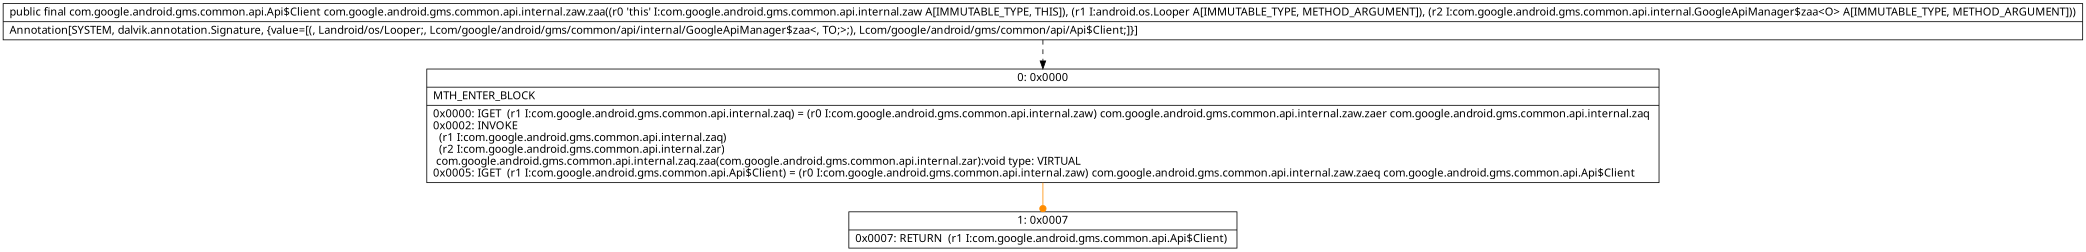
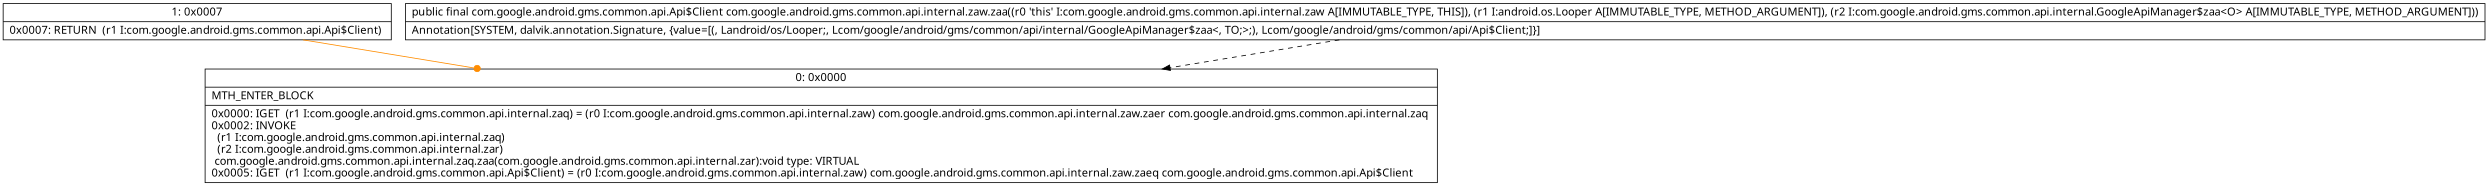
edge "0: 0x0000" -> "1: 0x0007": reversed
